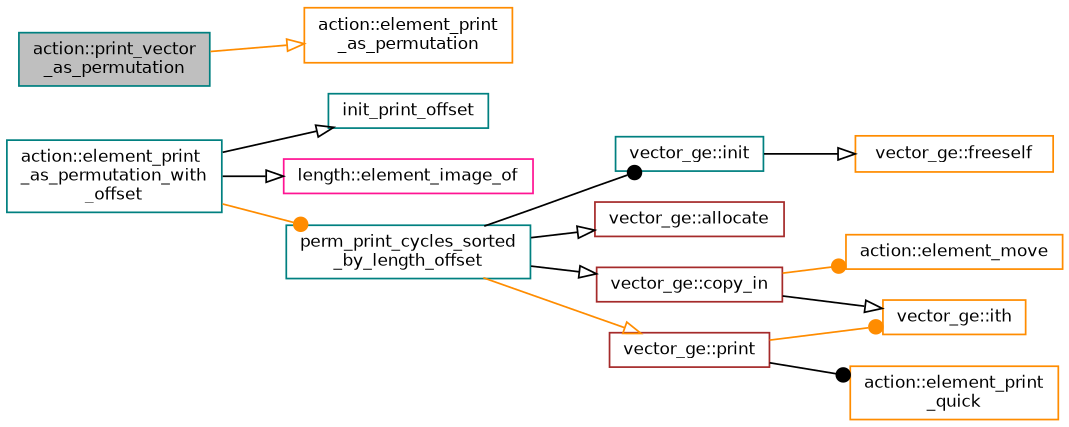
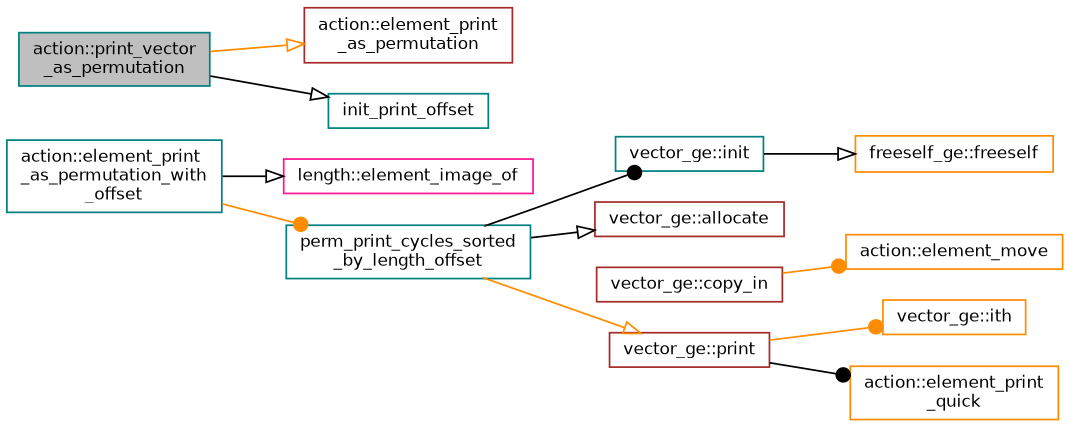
node "action::element_print _as_permutation": color darkorange -> brown
edge "action::element_print _as_permutation_with _offset" -> "init_print_offset": now "action::print_vector _as_permutation" -> "init_print_offset"
node "vector_ge::freeself": label "vector_ge::freeself" -> "freeself_ge::freeself"
edge "perm_print_cycles_sorted _by_length_offset" -> "vector_ge::copy_in": removed
edge "vector_ge::copy_in" -> "vector_ge::ith": removed
